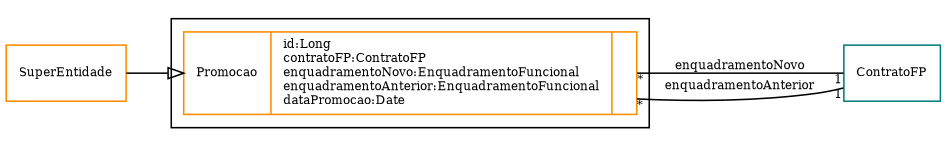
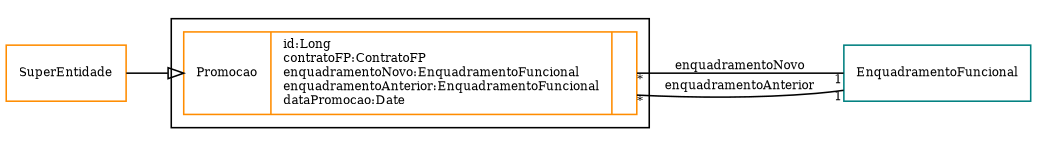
node "ContratoFP": label "ContratoFP" -> "EnquadramentoFuncional"
